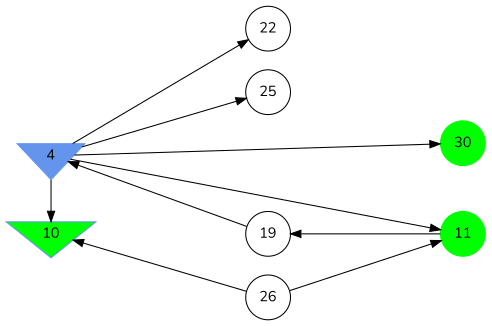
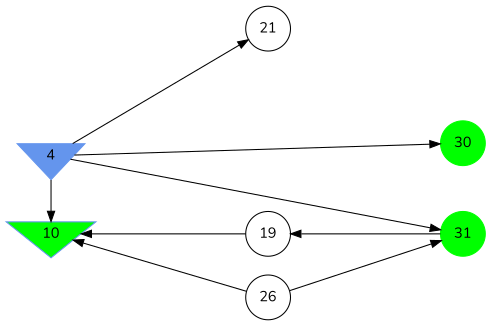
node "22": label "22" -> "21"
node "25": removed
edge "19" -> "4": now "19" -> "10"
node "11": label "11" -> "31"
